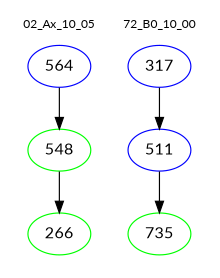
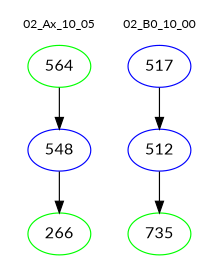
cluster "72_B0_10_00": label "72_B0_10_00" -> "02_B0_10_00"
node "564": color blue -> green
node "317": label "317" -> "517"
node "548": color green -> blue
node "511": label "511" -> "512"
